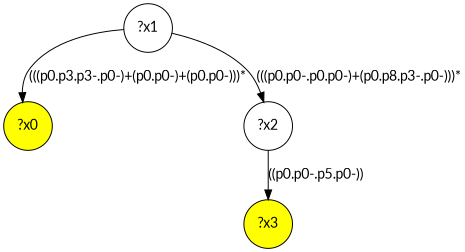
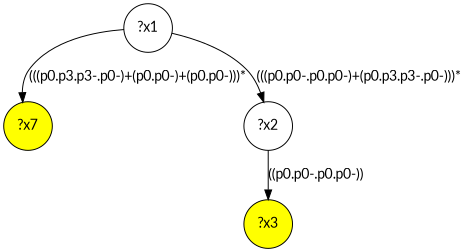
edge "?x1" -> "?x2": label "(((p0.p0-.p0.p0-)+(p0.p8.p3-.p0-)))*" -> "(((p0.p0-.p0.p0-)+(p0.p3.p3-.p0-)))*"
node "?x0": label "?x0" -> "?x7"
edge "?x2" -> "?x3": label "((p0.p0-.p5.p0-))" -> "((p0.p0-.p0.p0-))"
